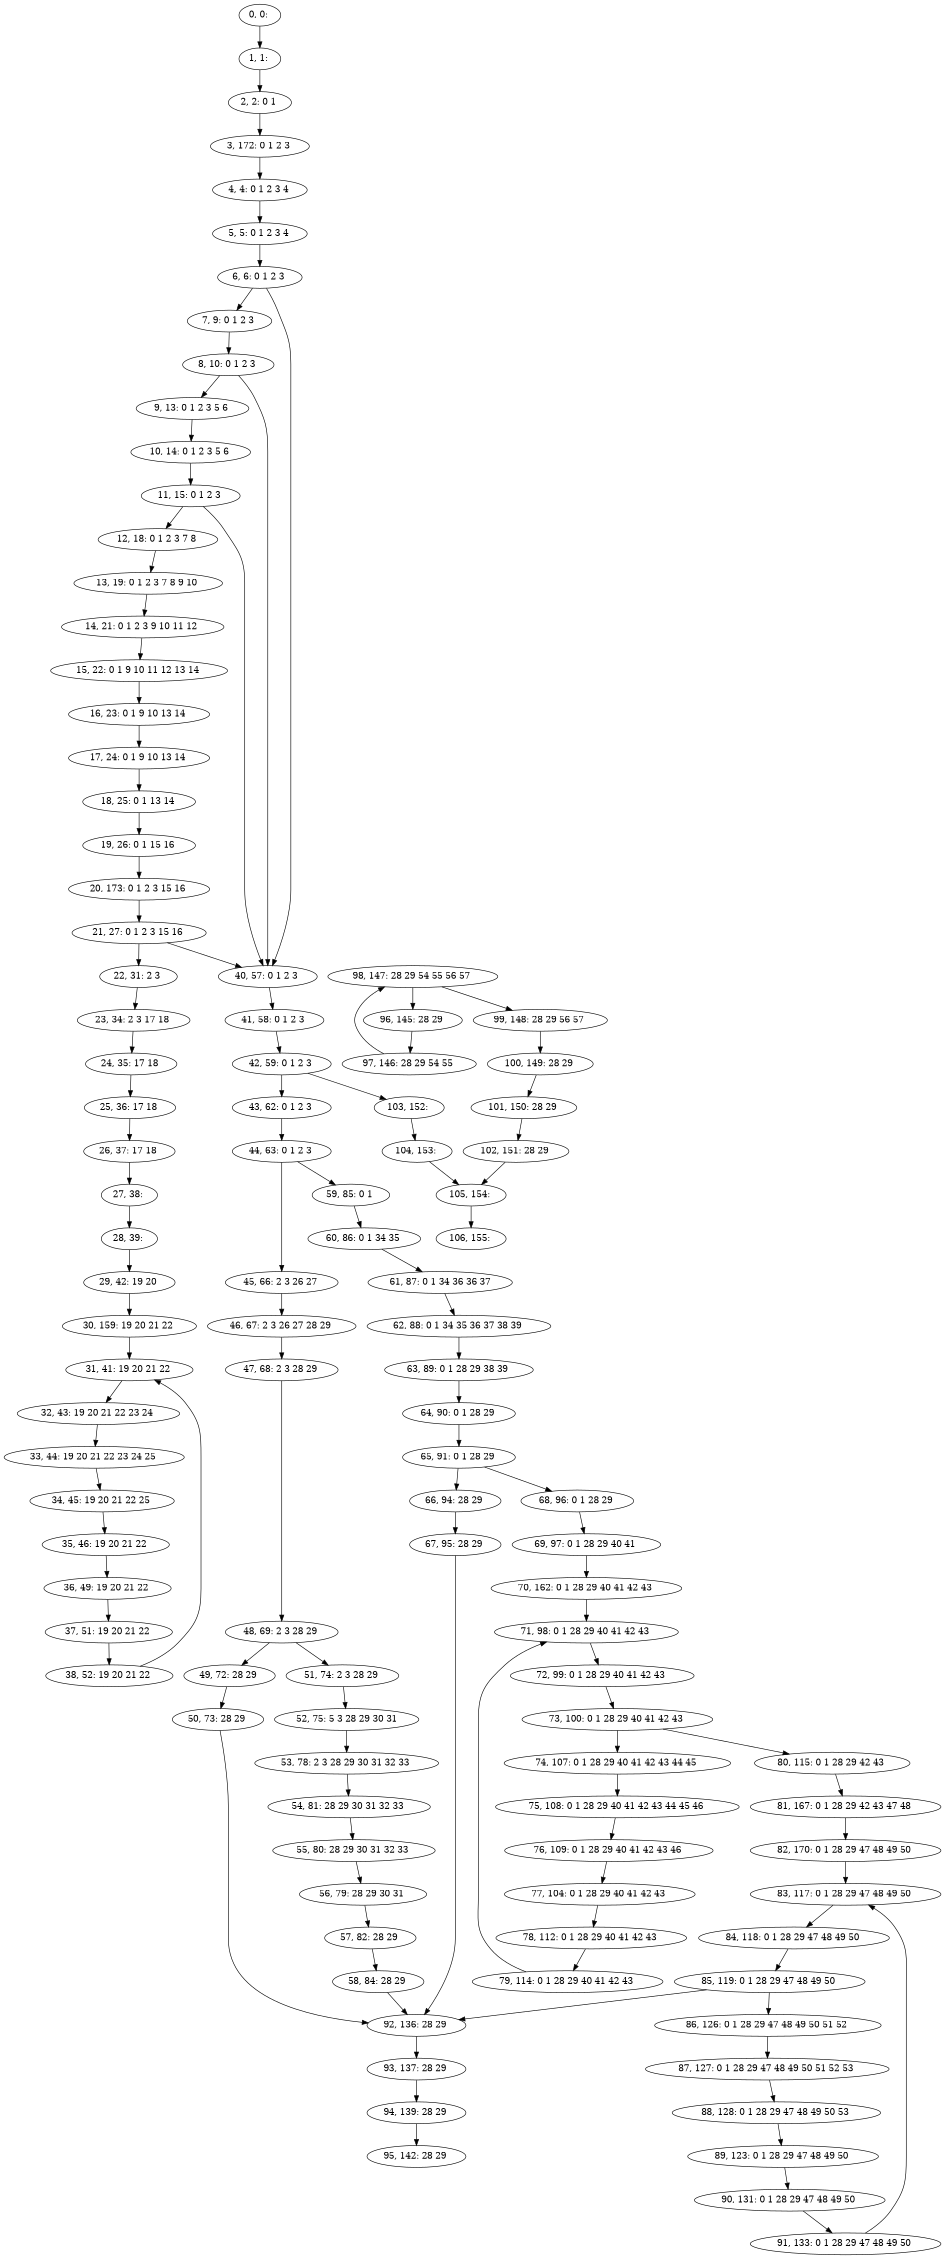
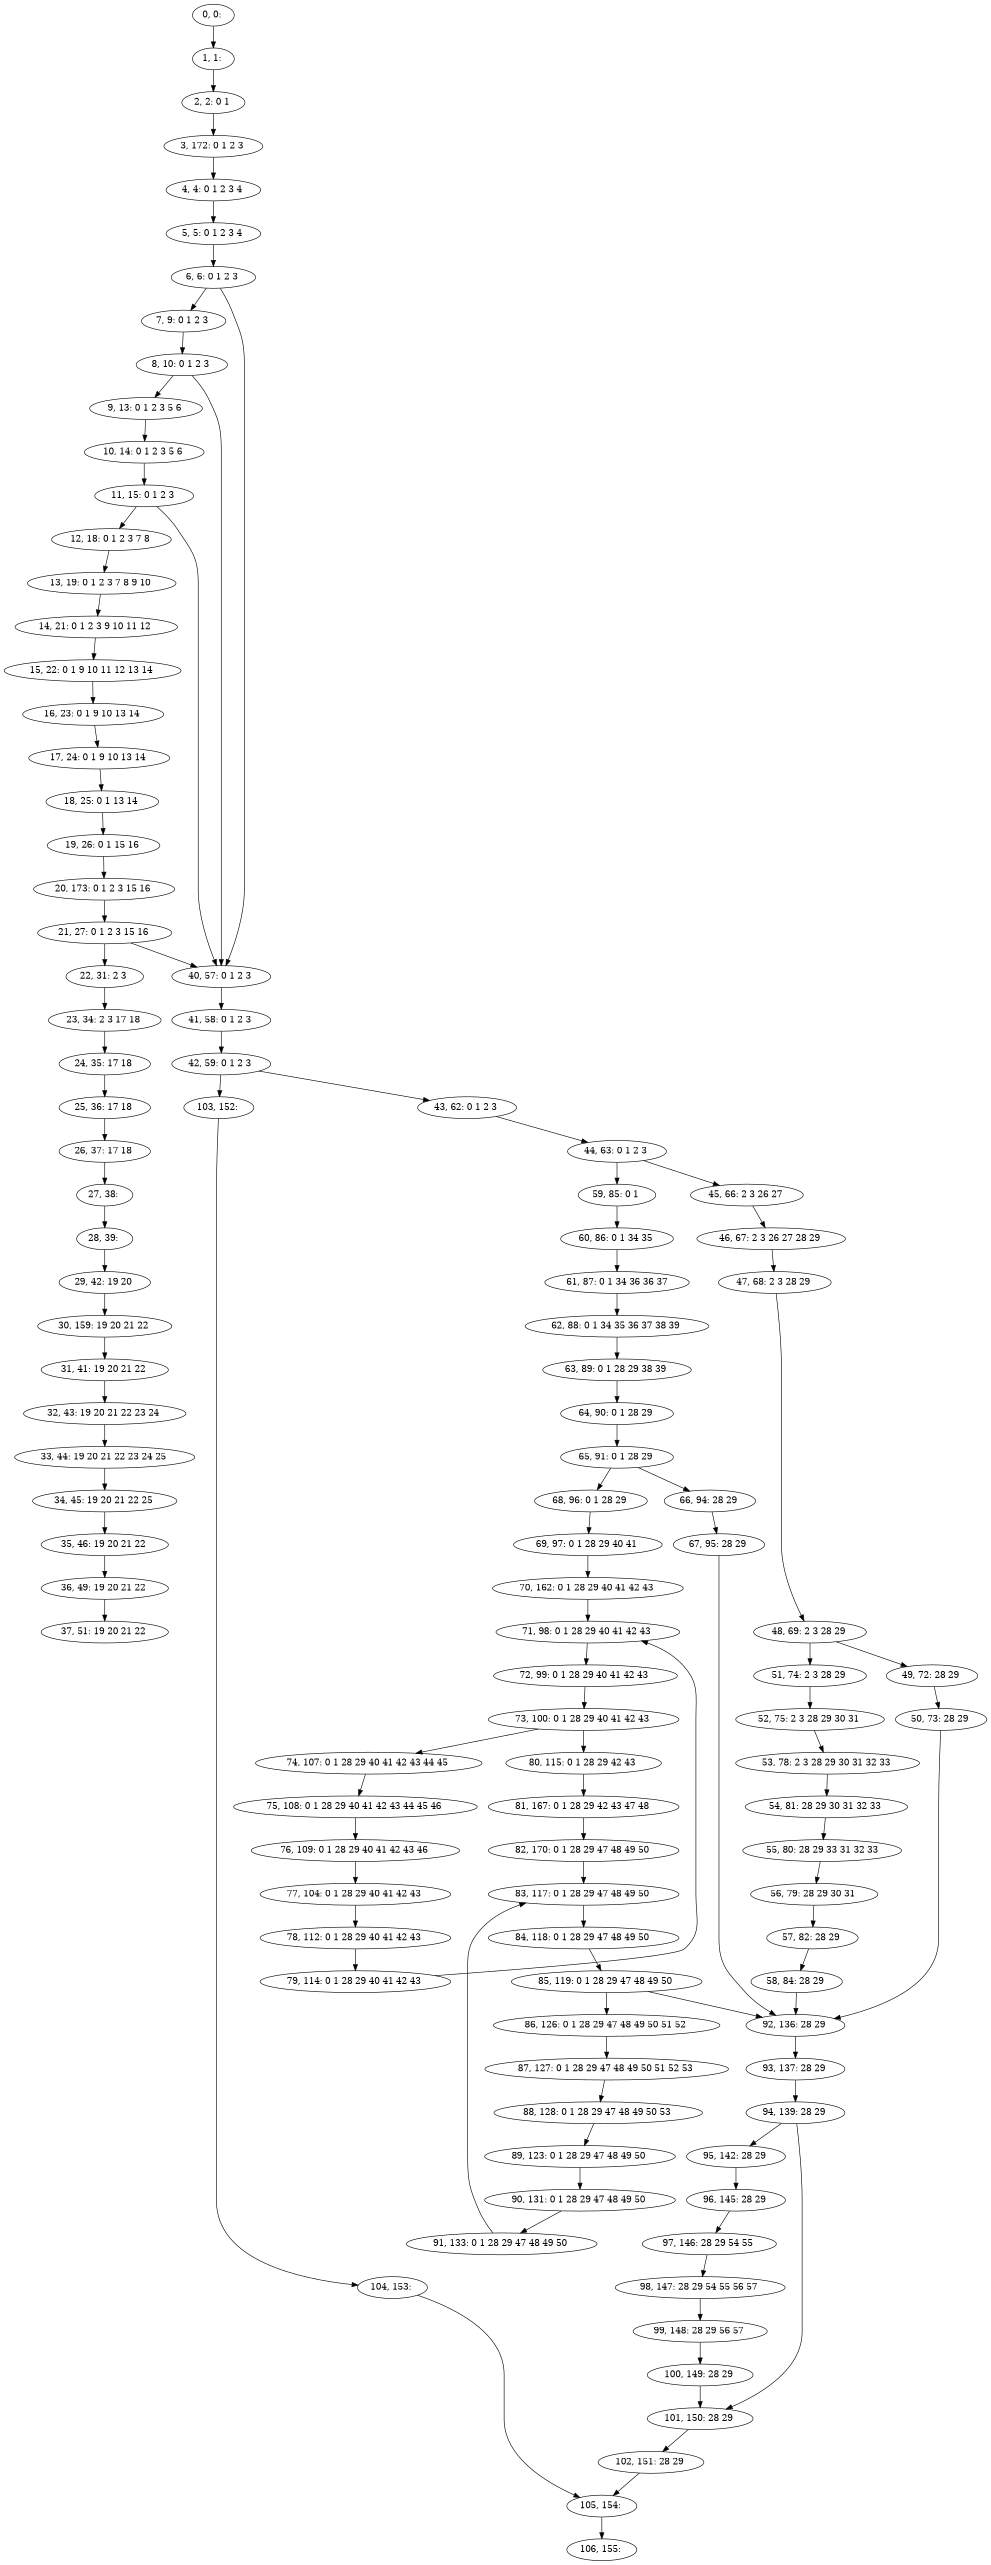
edge "98, 147: 28 29 54 55 56 57" -> "96, 145: 28 29": now "95, 142: 28 29" -> "96, 145: 28 29"
node "38, 52: 19 20 21 22": removed
node "52, 75: 5 3 28 29 30 31": label "52, 75: 5 3 28 29 30 31" -> "52, 75: 2 3 28 29 30 31"
node "55, 80: 28 29 30 31 32 33": label "55, 80: 28 29 30 31 32 33" -> "55, 80: 28 29 33 31 32 33"
edge "94, 139: 28 29" -> "101, 150: 28 29": added
